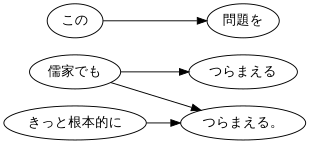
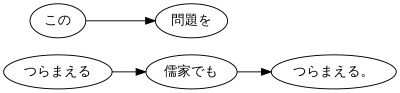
edge "儒家でも" -> "つらまえる": reversed
node "きっと根本的に": removed
